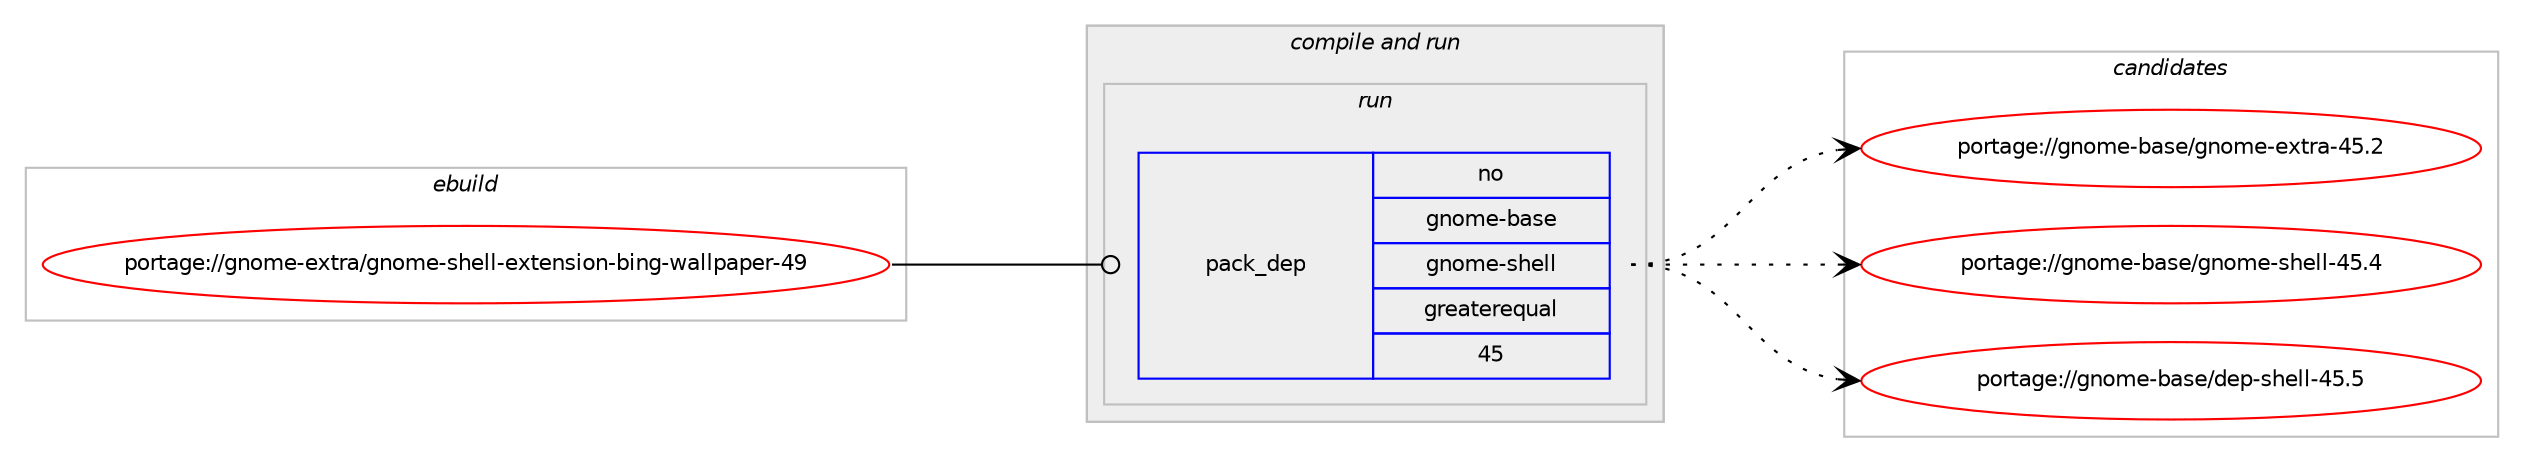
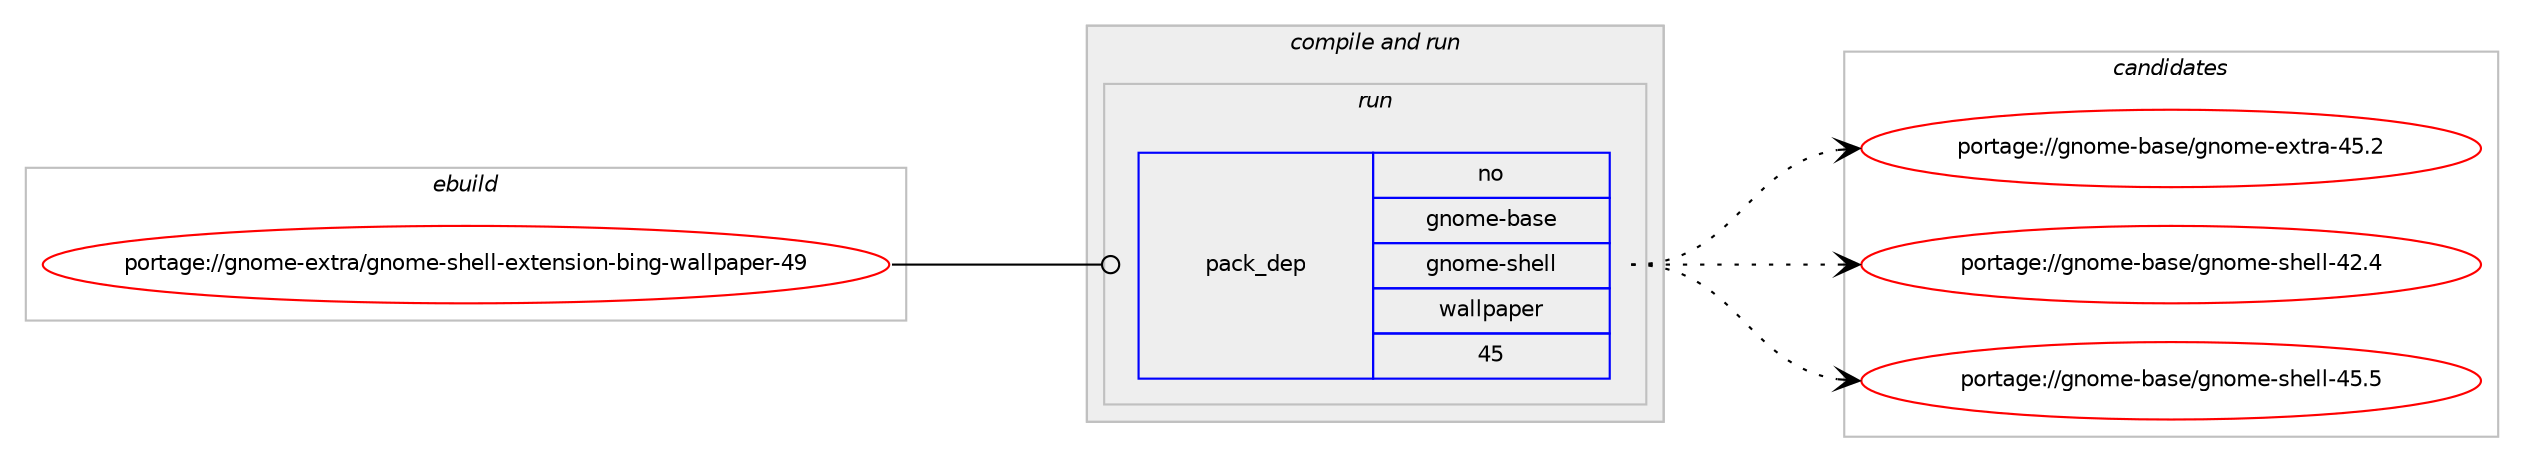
node "portage://gnome-base/gnome-shell-45.4": label "portage://gnome-base/gnome-shell-45.4" -> "portage://gnome-base/gnome-shell-42.4"
node "pack_dep": text "greaterequal" -> "wallpaper"
node "portage://gnome-base/dep-shell-45.5": label "portage://gnome-base/dep-shell-45.5" -> "portage://gnome-base/gnome-shell-45.5"
